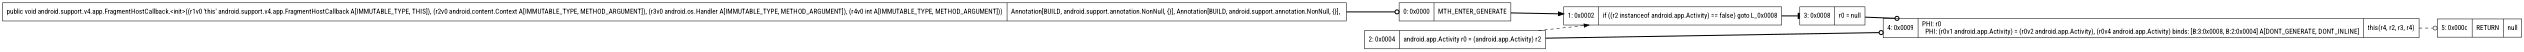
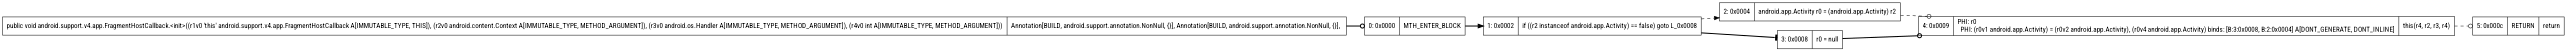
node "0: 0x0000": text "MTH_ENTER_GENERATE" -> "MTH_ENTER_BLOCK"
edge "2: 0x0004" -> "1: 0x0002": reversed
node "5: 0x000c": text "null" -> "return"
edge "2: 0x0004" -> "4: 0x0009": style bold -> dashed
